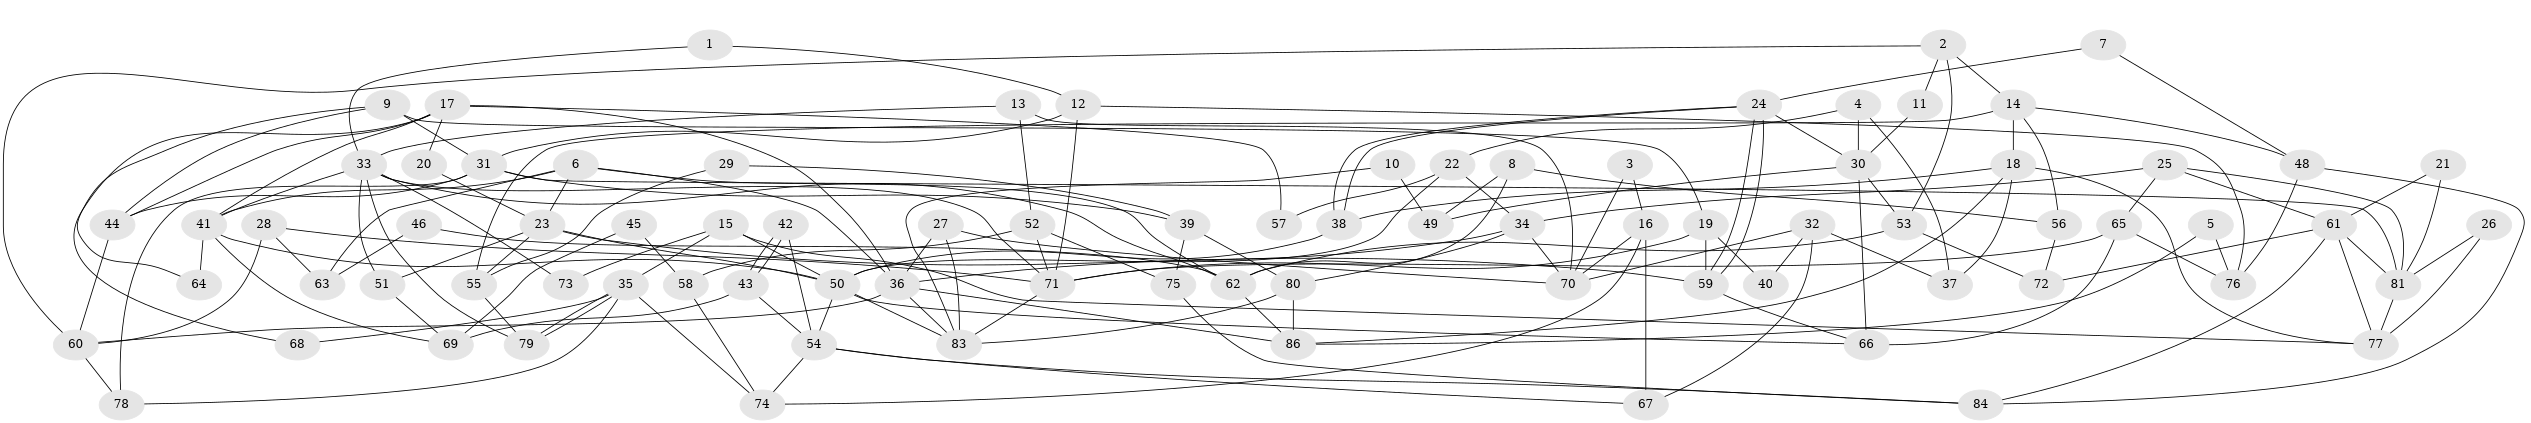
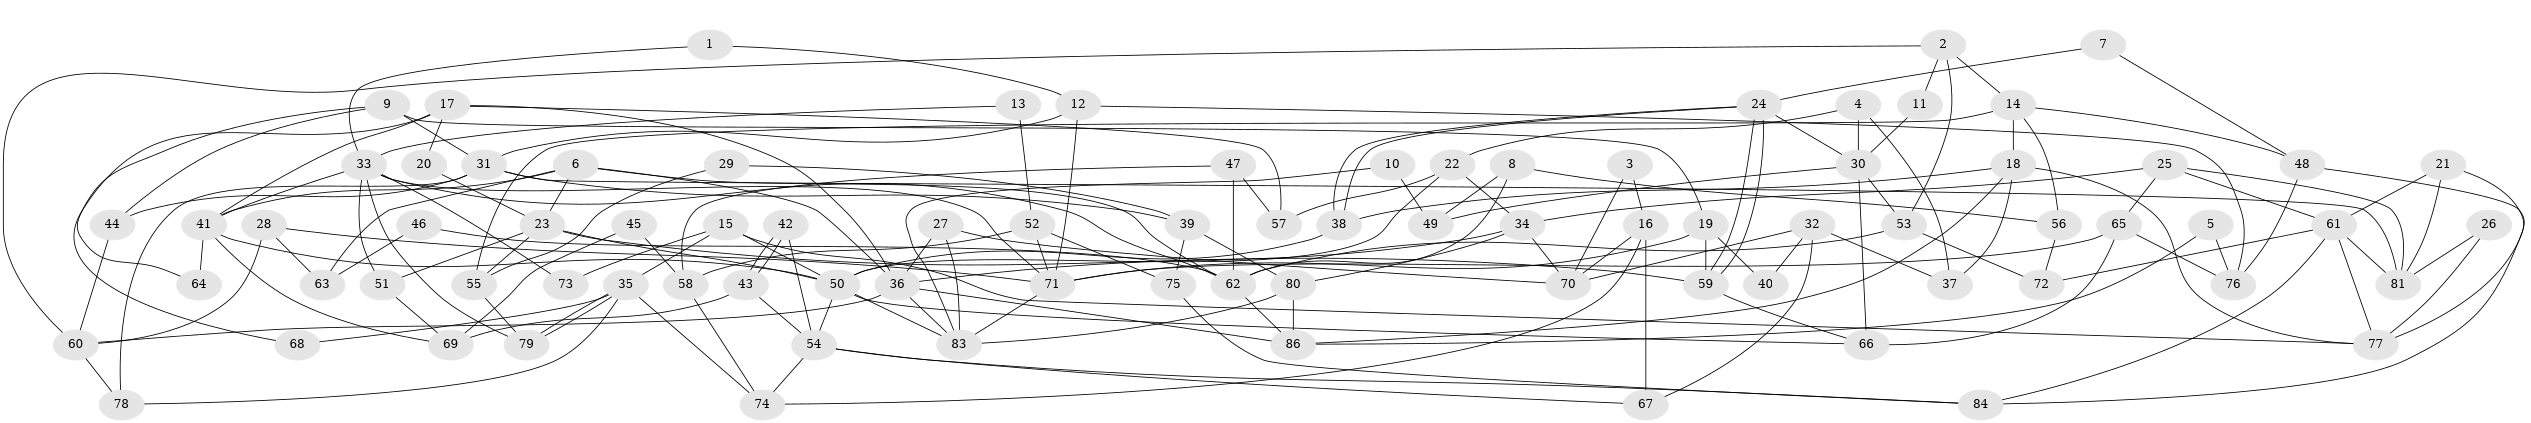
edge "13" -- "70": removed
edge "17" -- "44": removed
node "47": added
edge "81" -- "77": now "21" -- "77"
